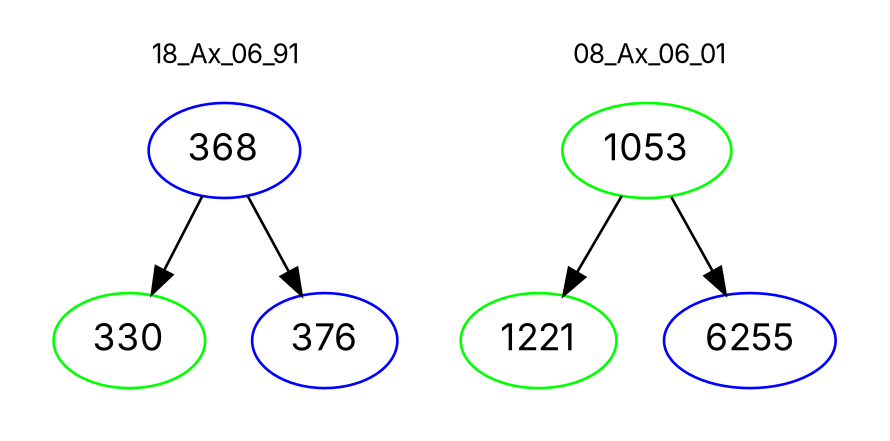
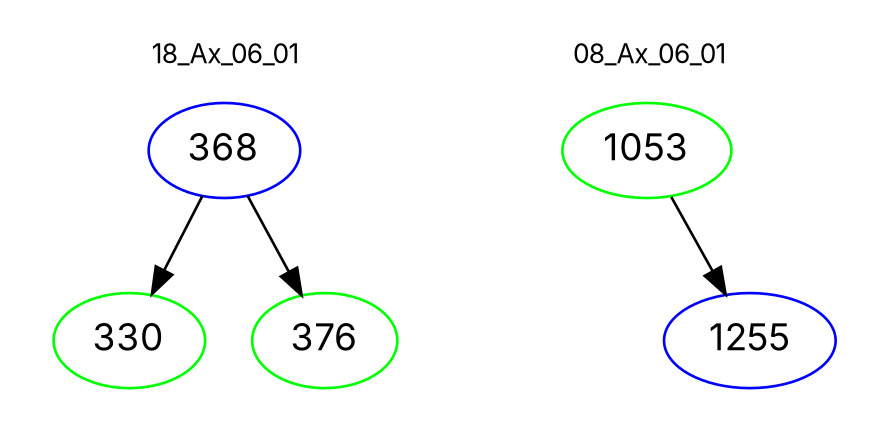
cluster "18_Ax_06_91": label "18_Ax_06_91" -> "18_Ax_06_01"
node "376": color blue -> green
node "1221": removed
node "6255": label "6255" -> "1255"
